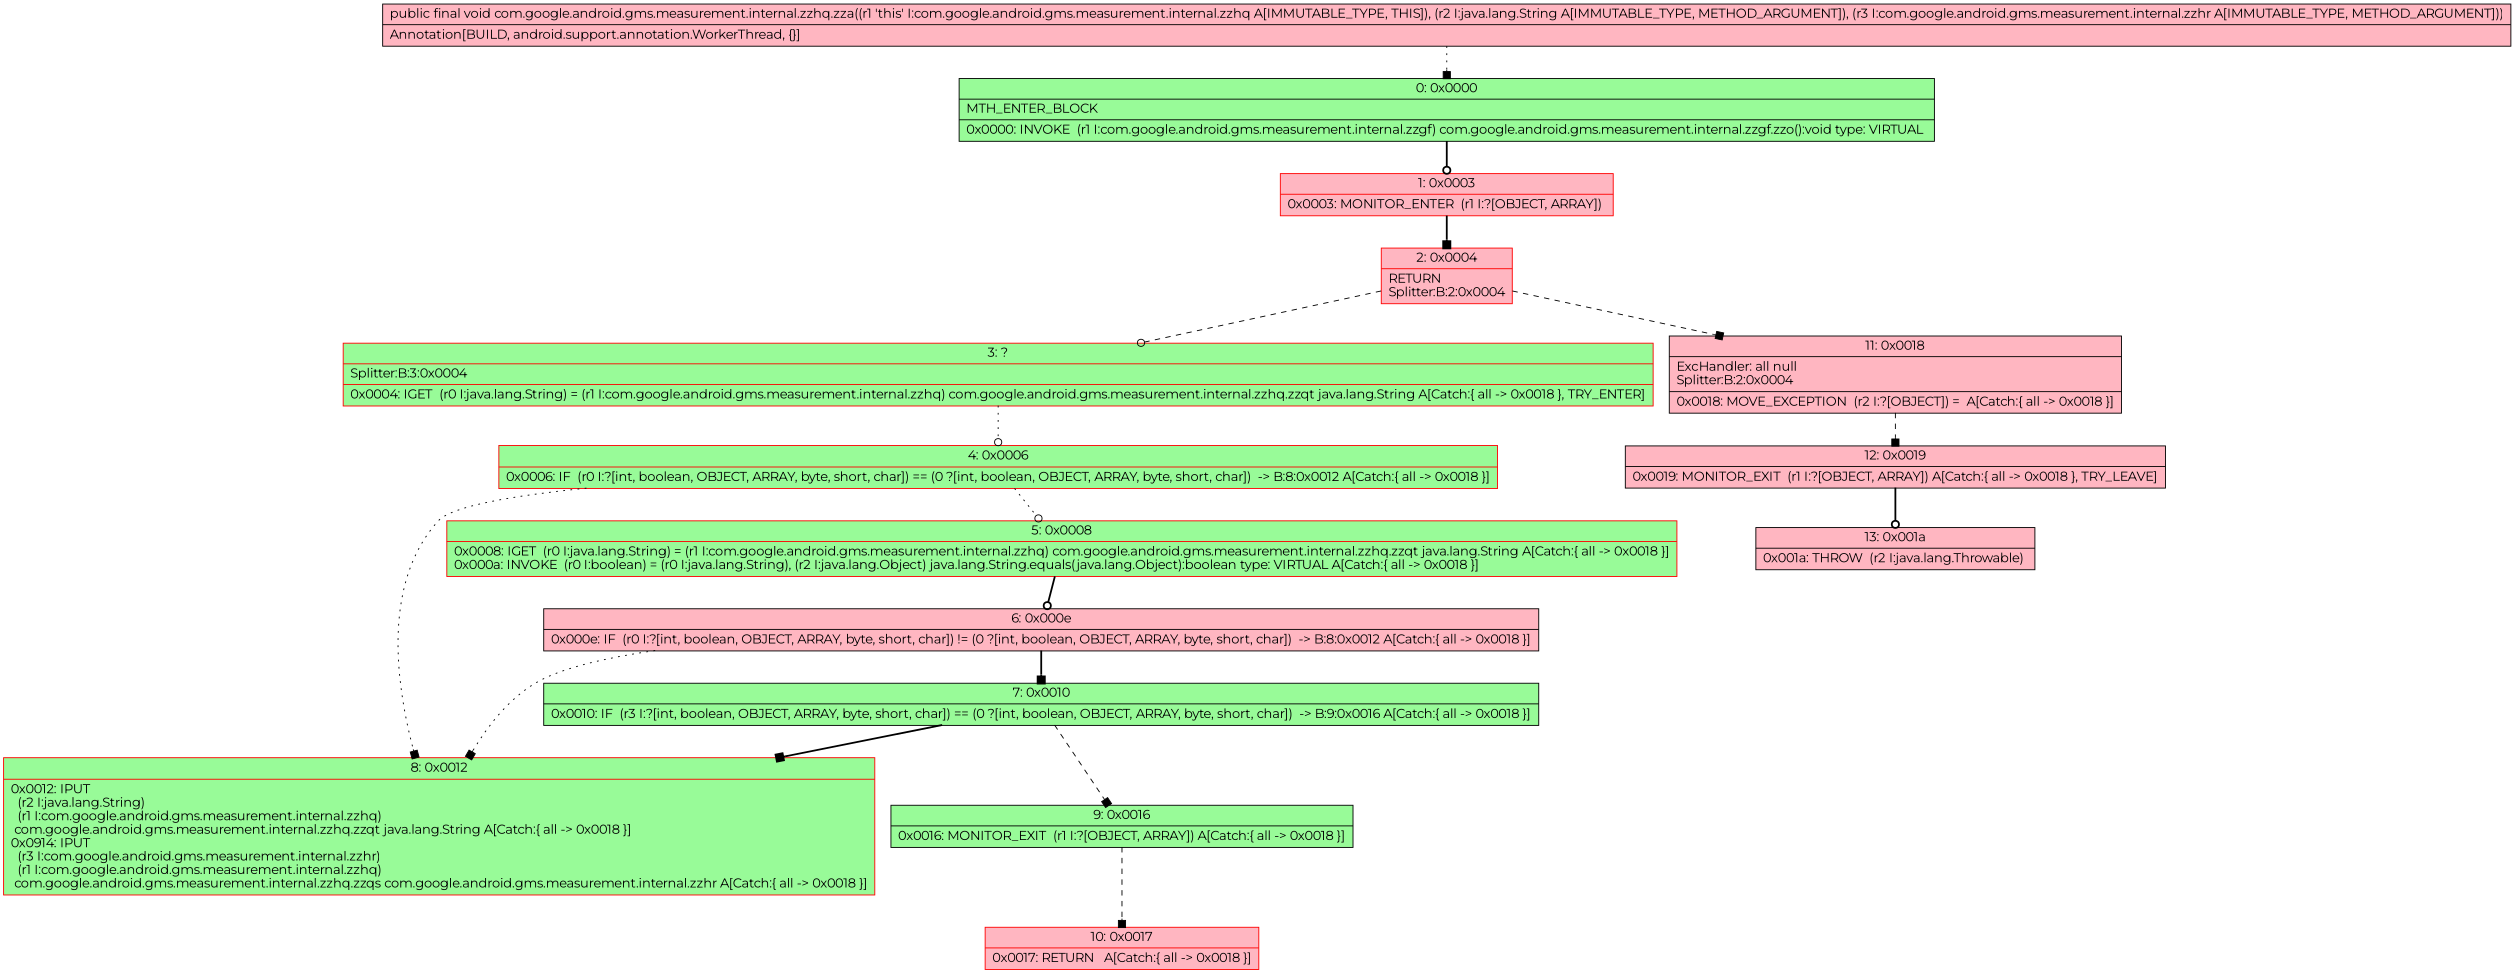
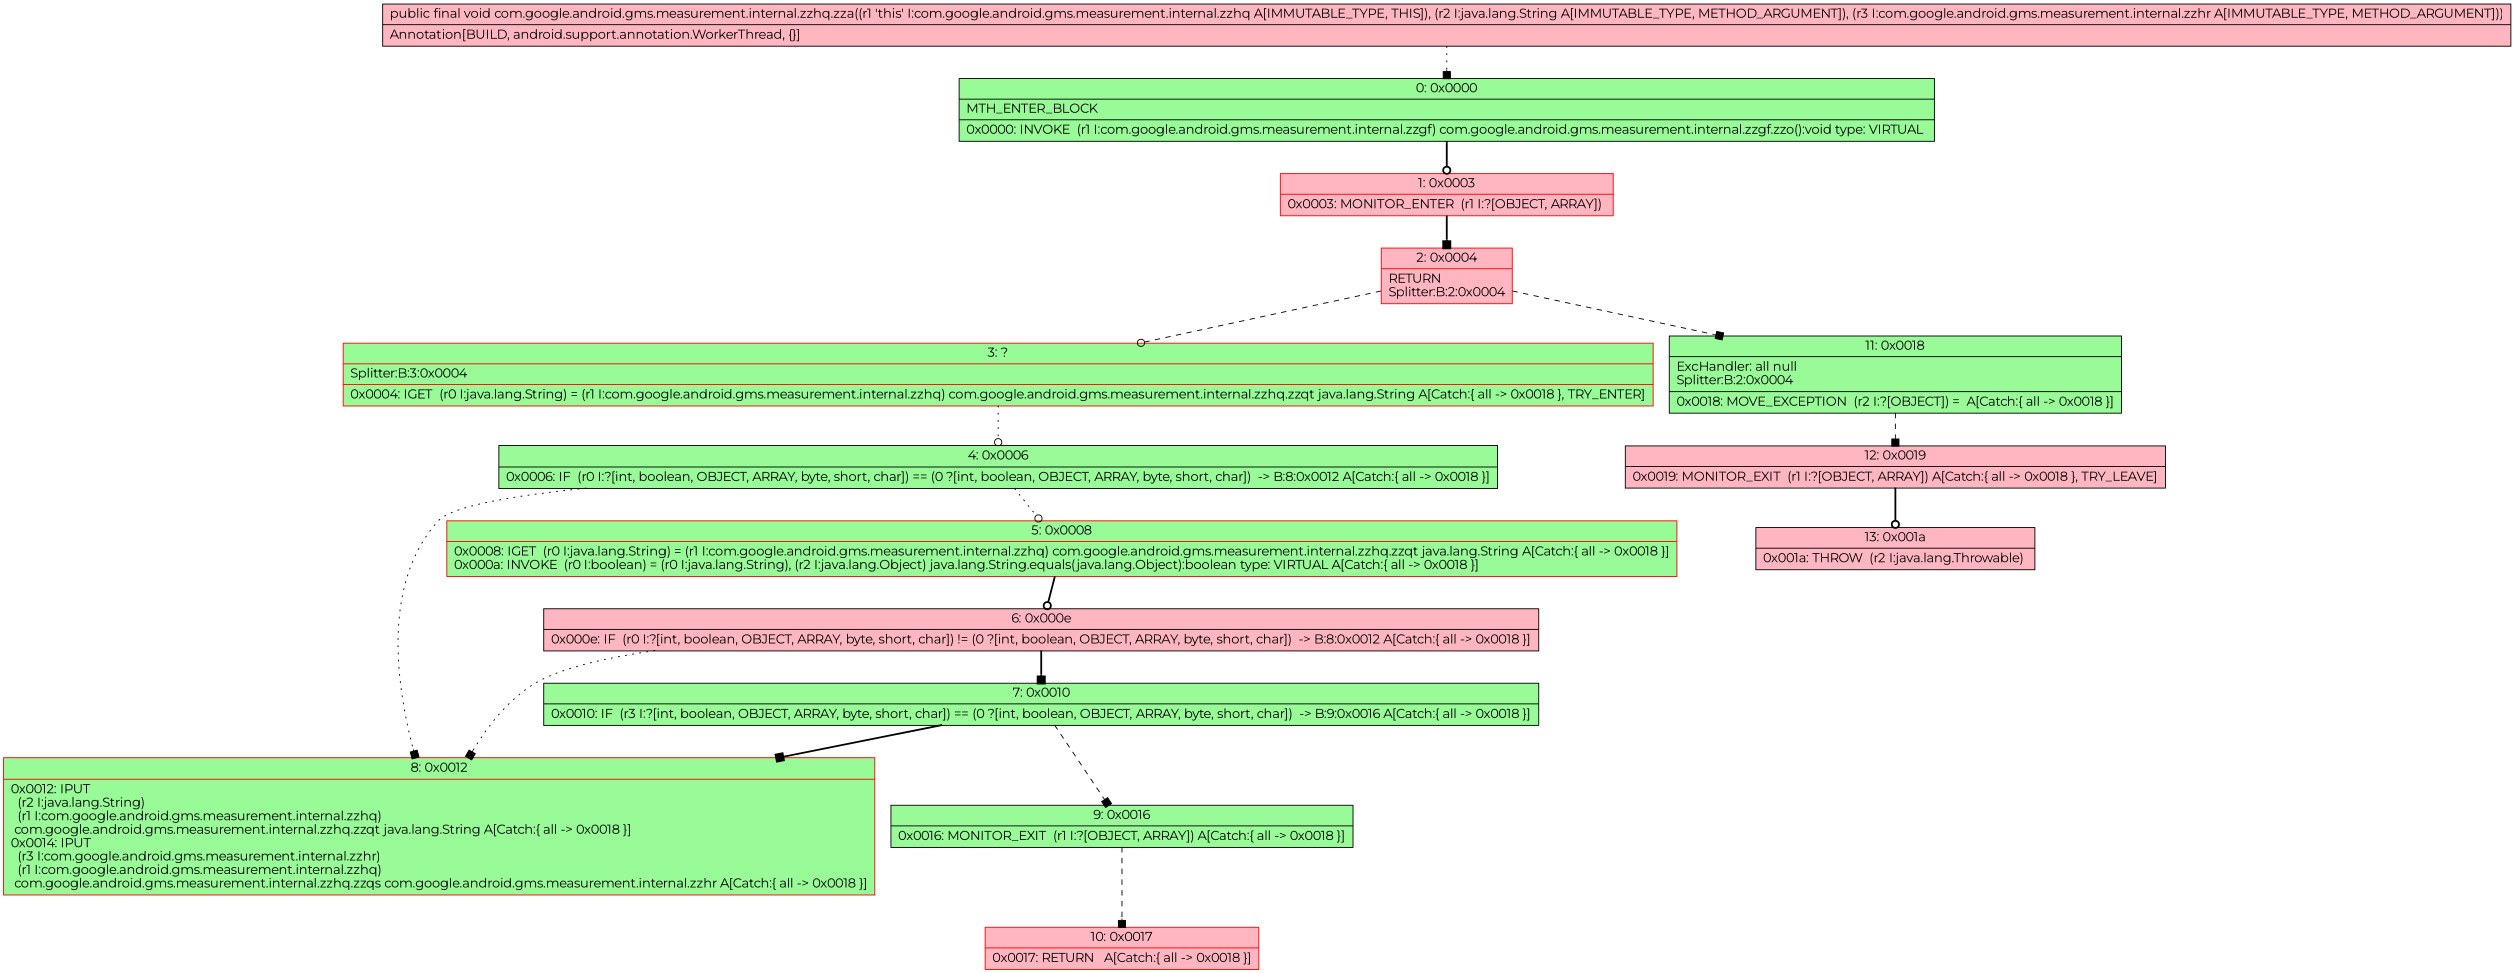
node "11: 0x0018": fillcolor lightpink -> palegreen
node "4: 0x0006": color red -> black
node "8: 0x0012": text "0x0914: IPUT" -> "0x0014: IPUT"
